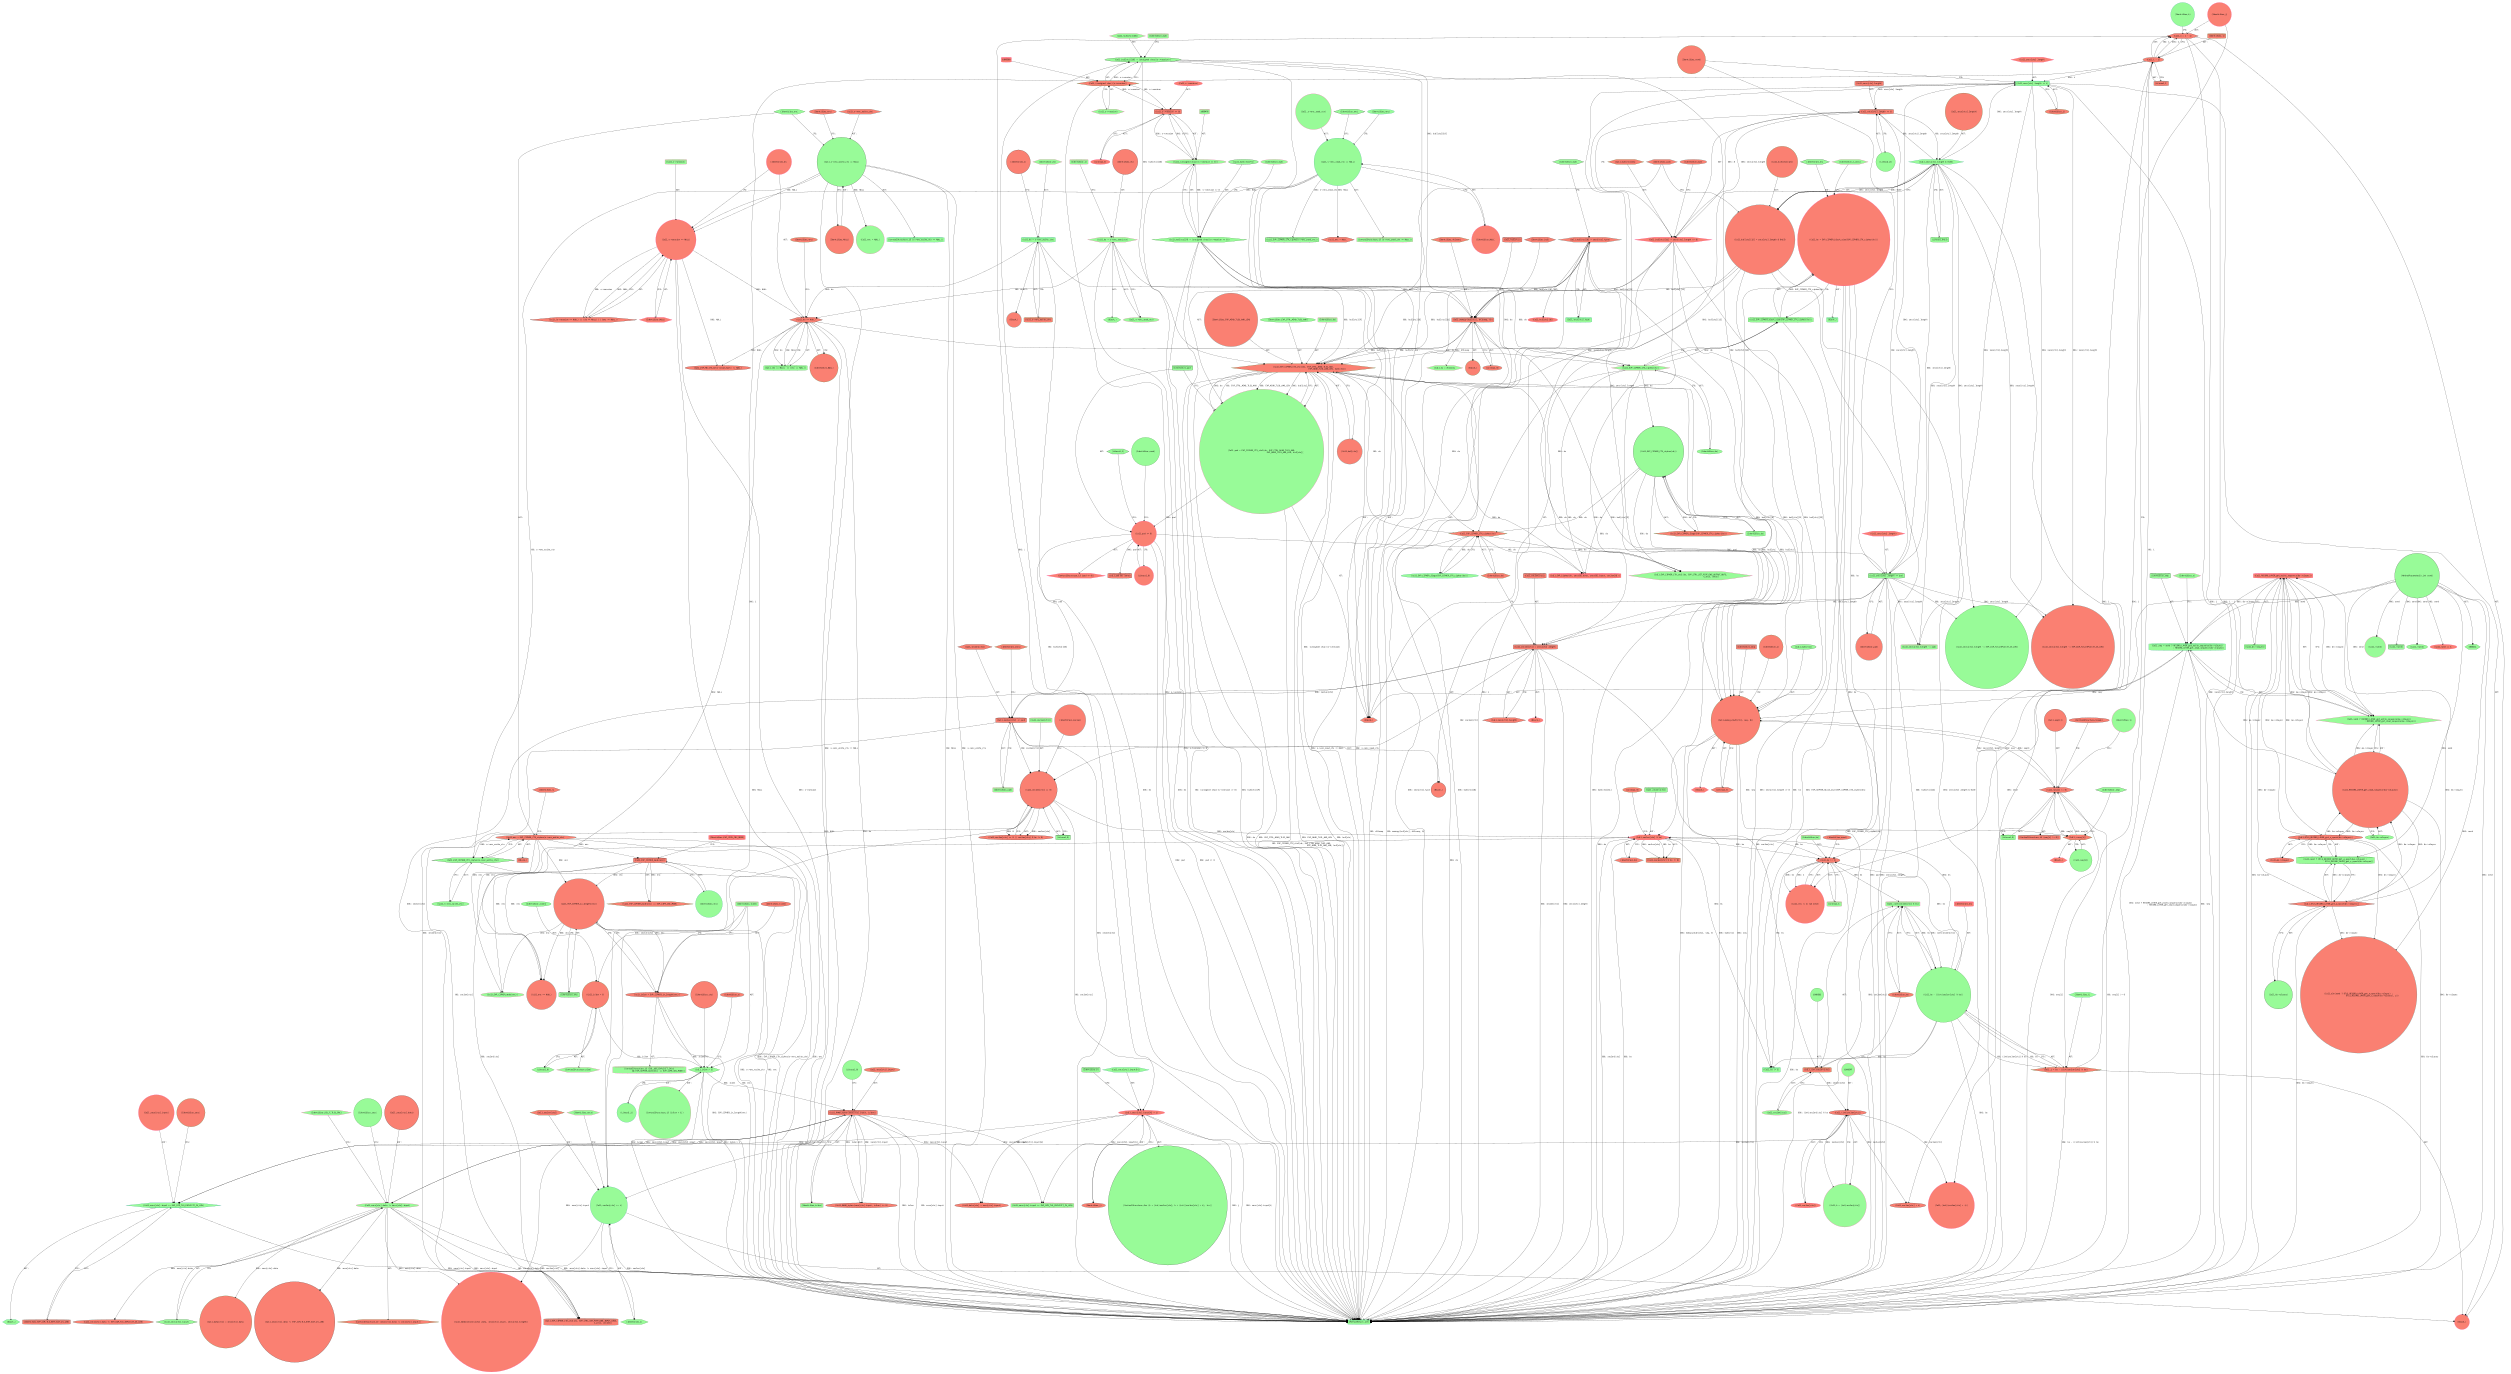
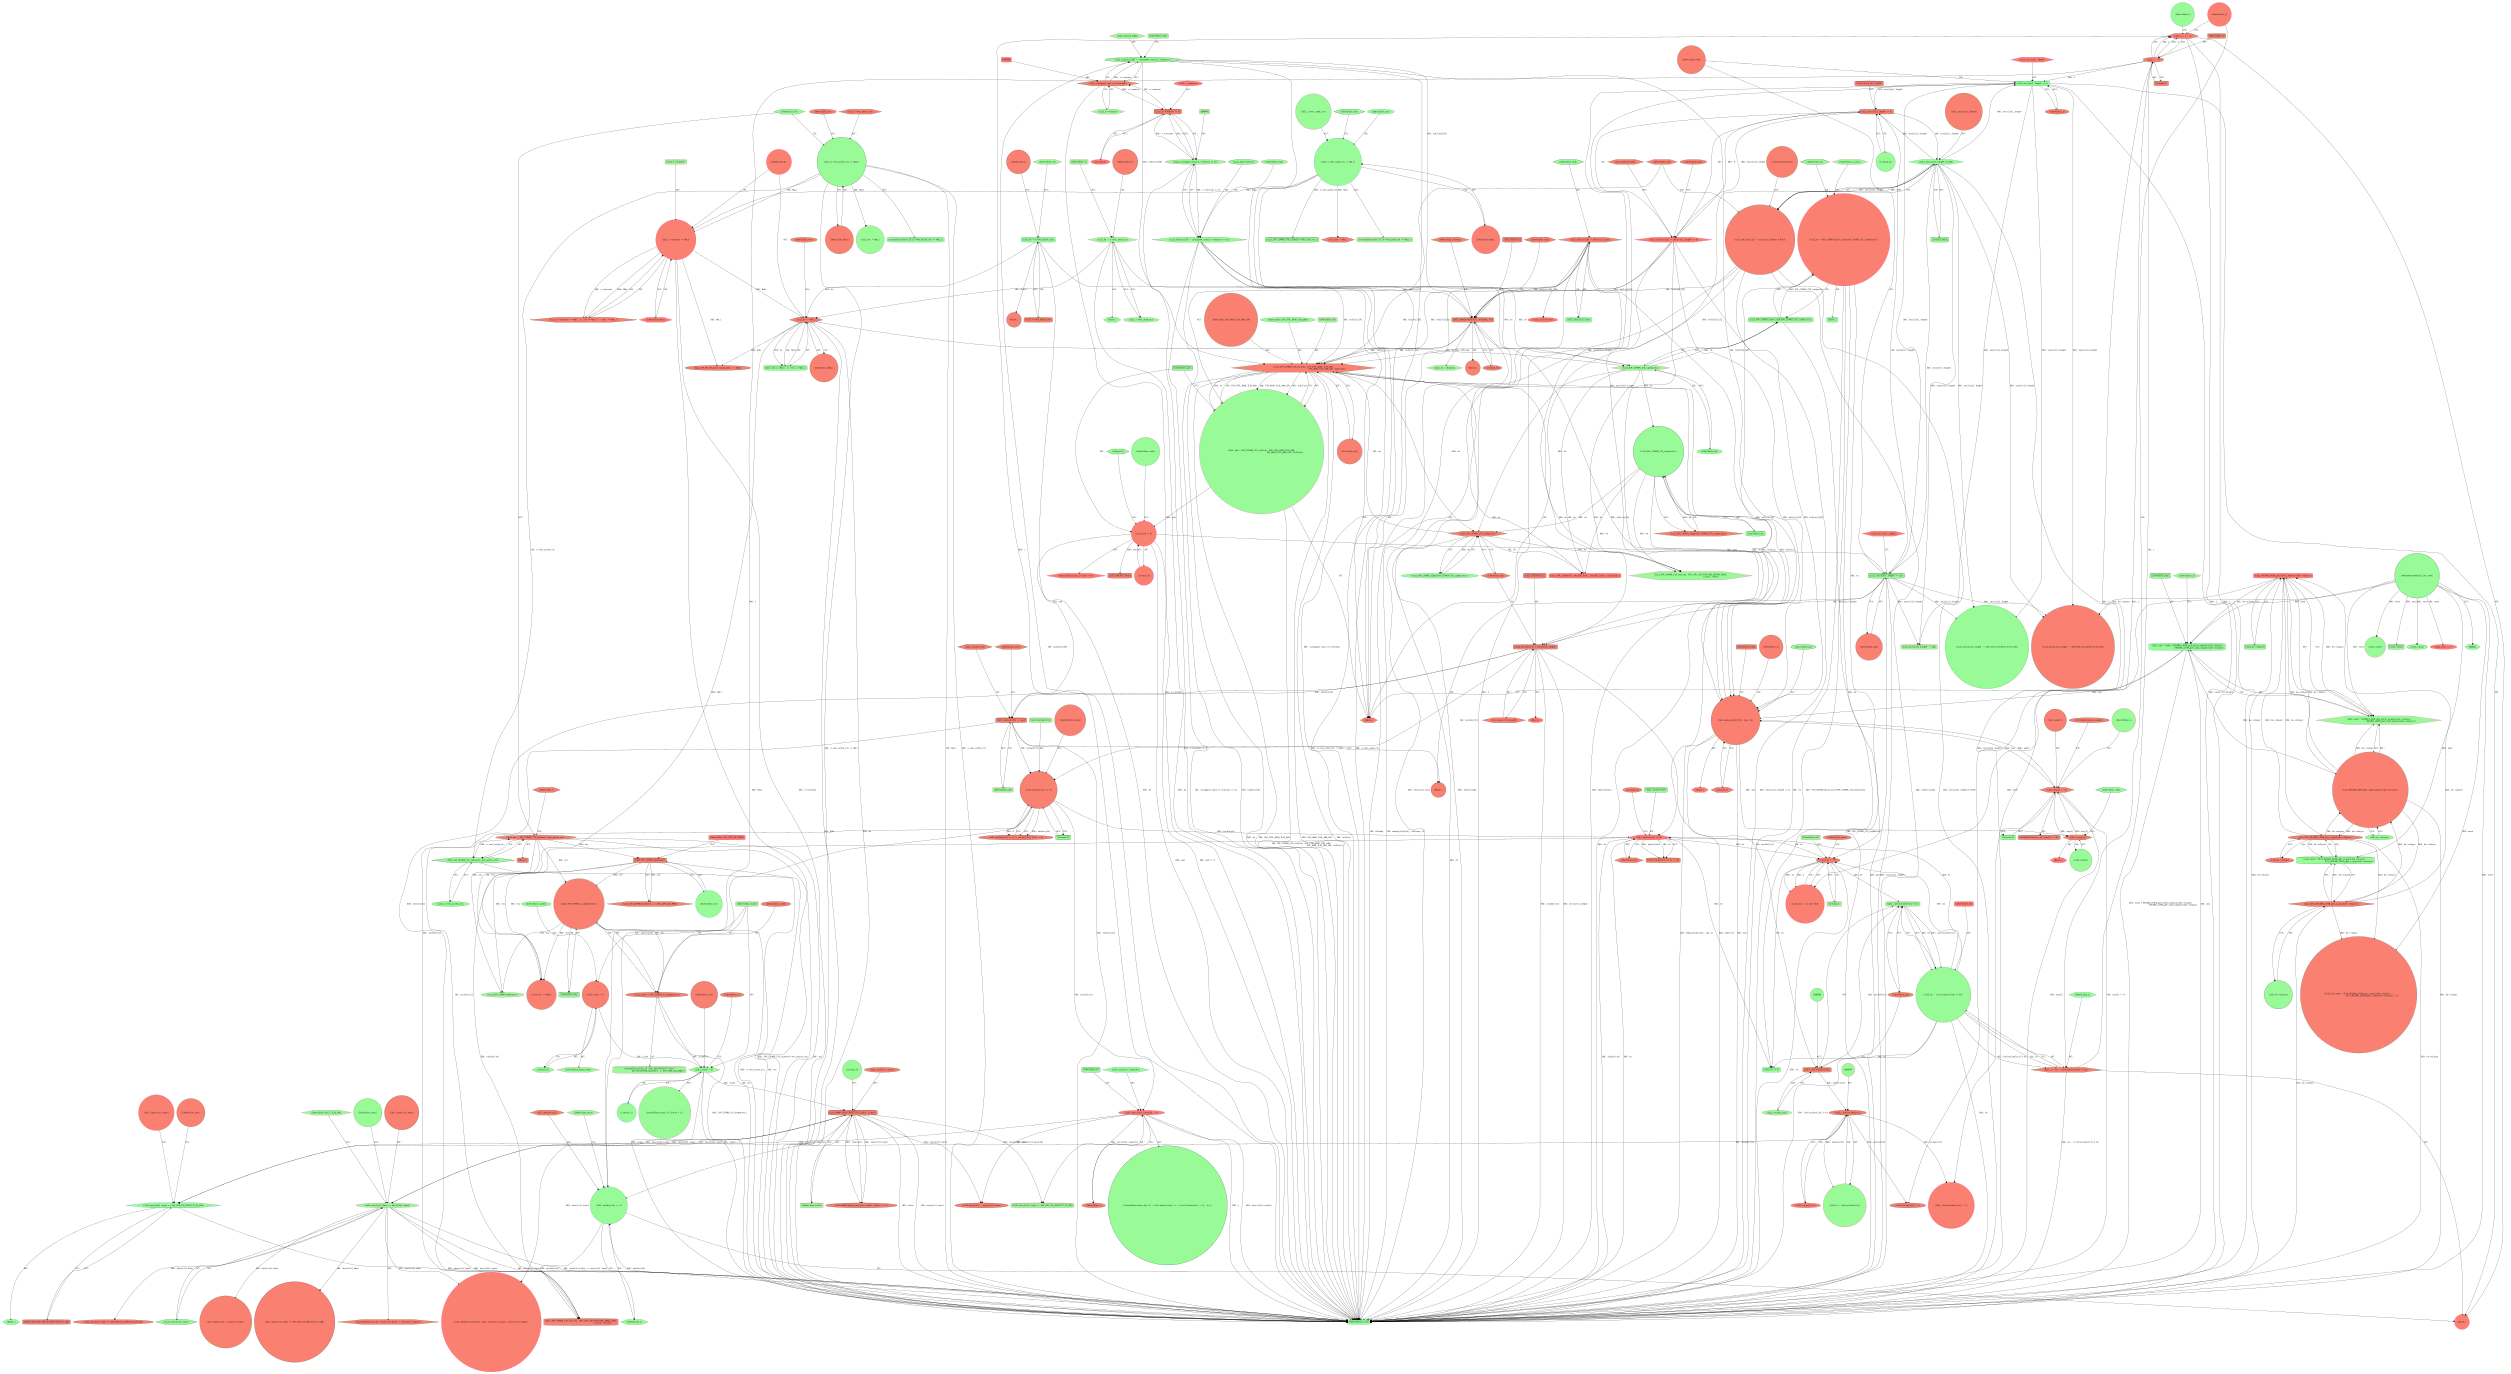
edge "(Call,RECORD_LAYER_get_write_sequence(&s->rlayer))" -> "(Call,DTLS_RECORD_LAYER_get_w_epoch(&s->rlayer))": now "(Call,RECORD_LAYER_get_write_sequence(&s->rlayer))" -> "(Call,recs[ctr].length -= EVP_GCM_TLS_EXPLICIT_IV_LEN)"
